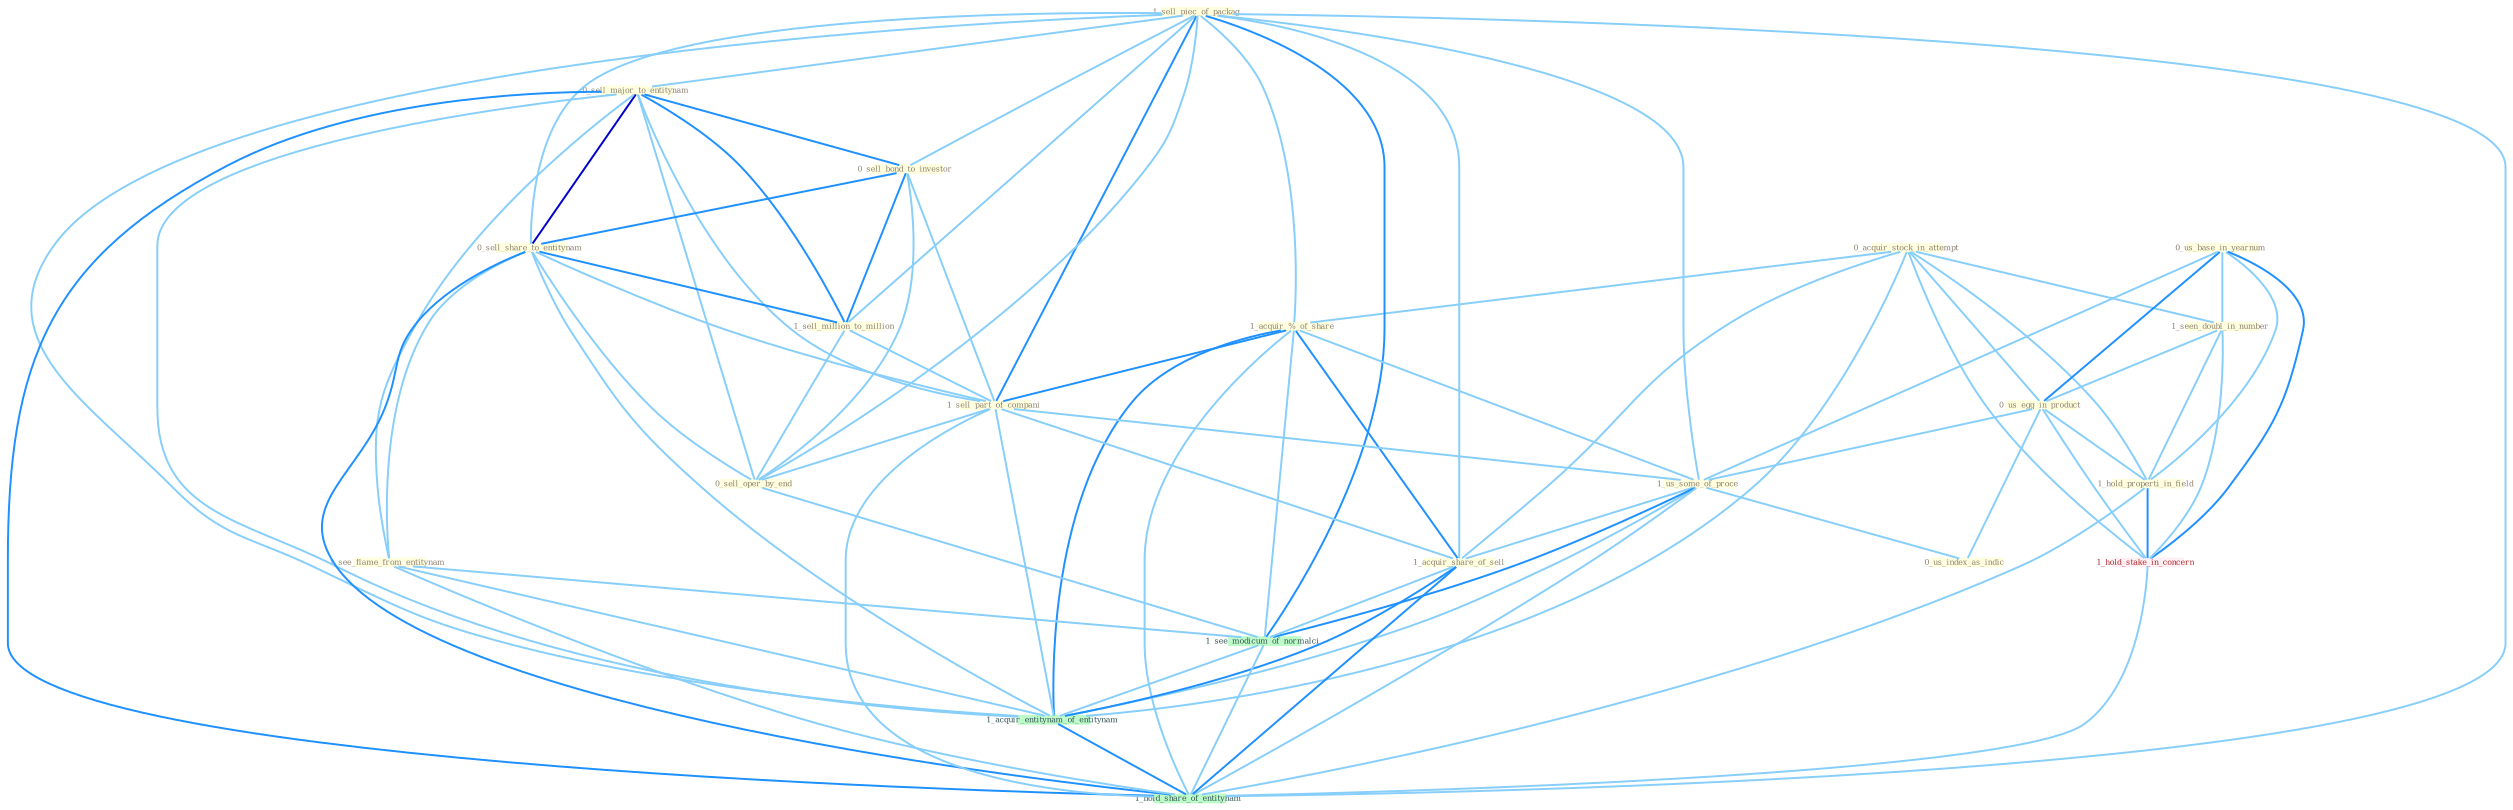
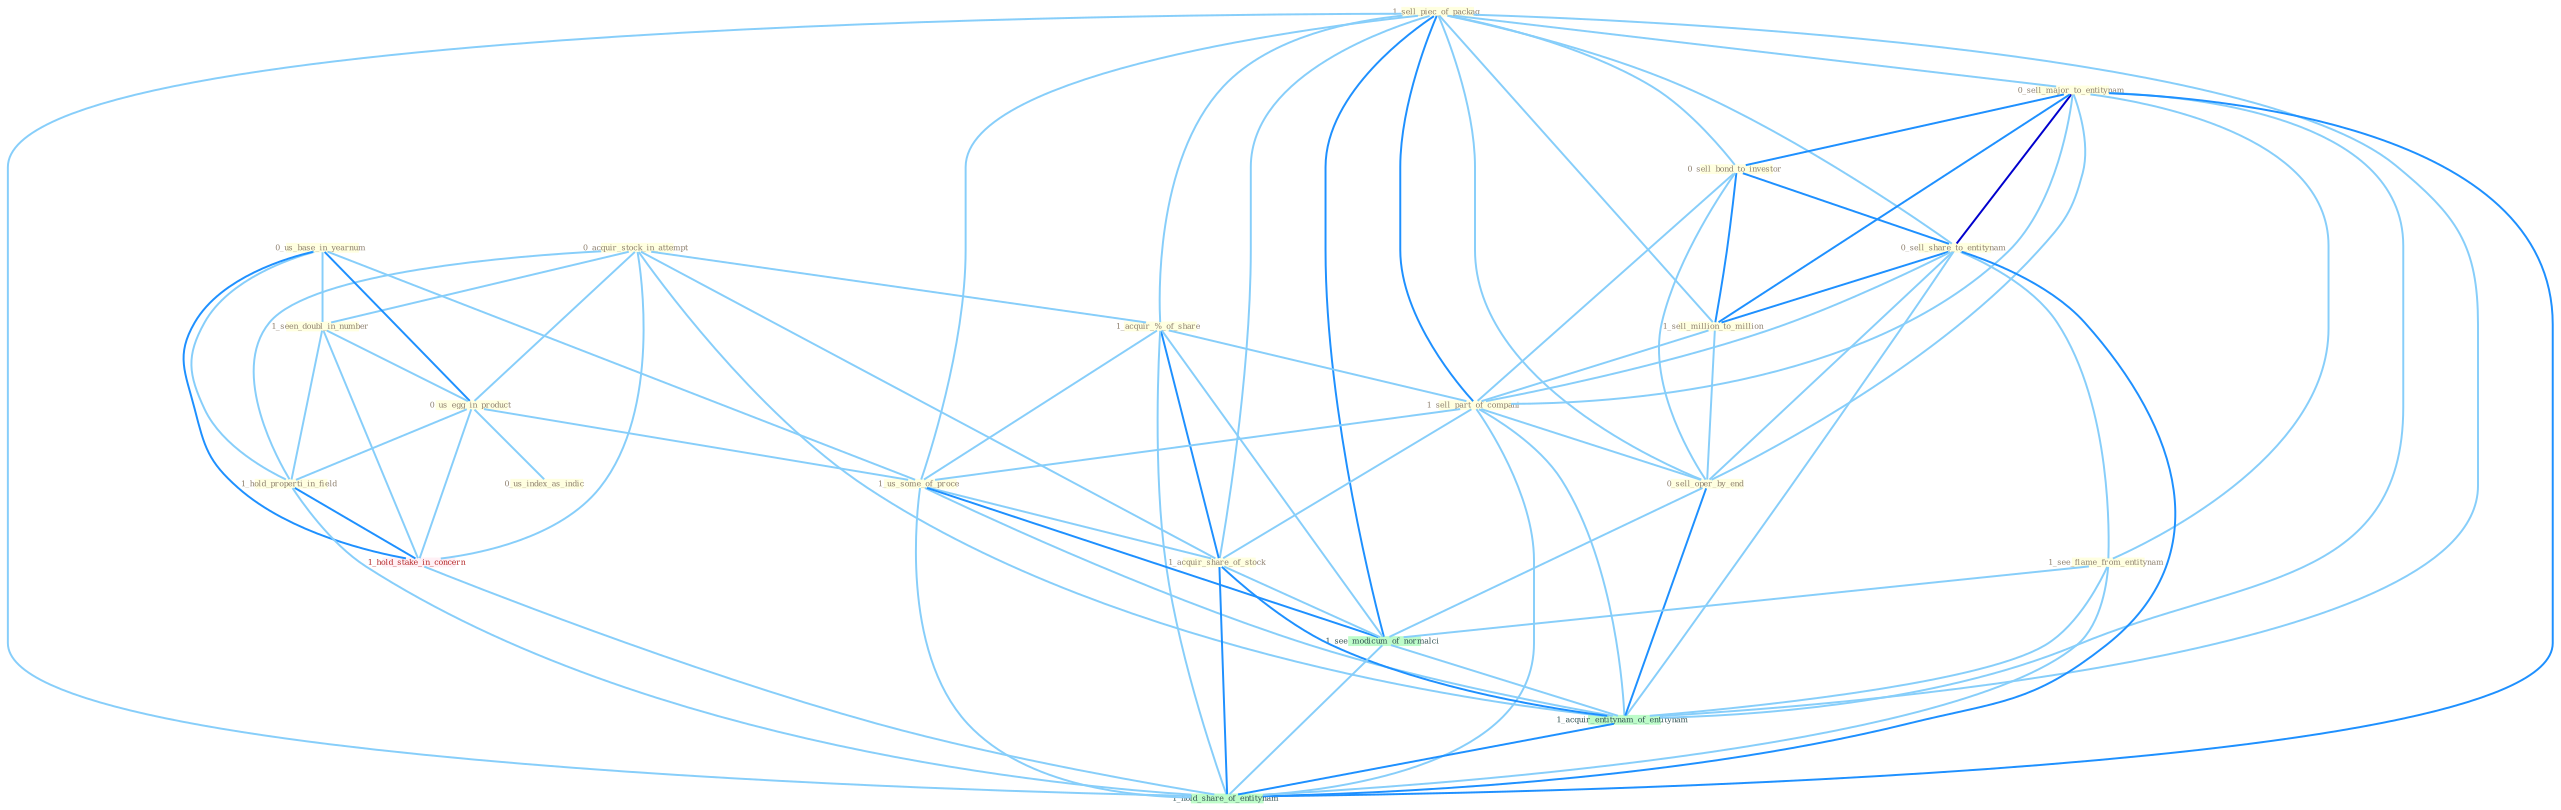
edge "1_acquir_%_of_share" -- "1_sell_part_of_compani": color #1e90ff -> #87cefa
edge "1_acquir_%_of_share" -- "1_acquir_entitynam_of_entitynam": now "0_sell_oper_by_end" -- "1_acquir_entitynam_of_entitynam"
edge "1_us_some_of_proce" -- "0_us_index_as_indic": removed
node "1_acquir_share_of_sell": label "1_acquir_share_of_sell" -> "1_acquir_share_of_stock"
